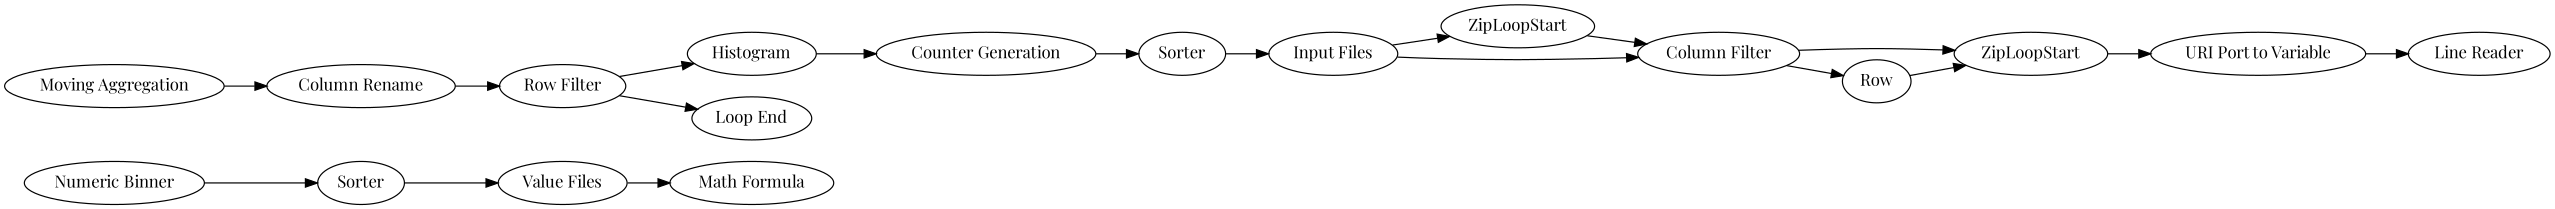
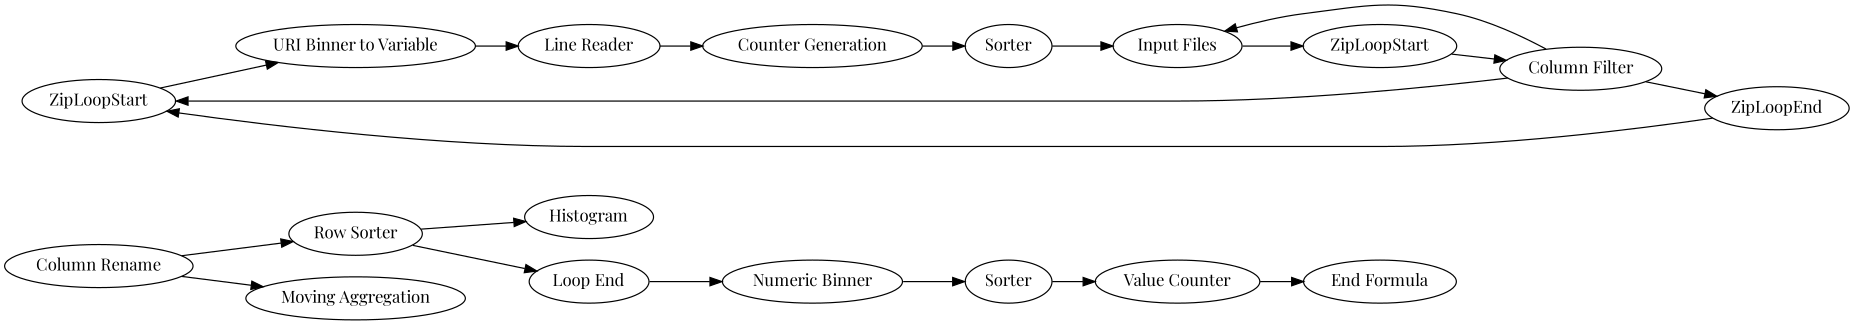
edge "Histogram" -> "Counter Generation": now "Line Reader" -> "Counter Generation"
node "URI Port to Variable": label "URI Port to Variable" -> "URI Binner to Variable"
edge "Input Files" -> "Column Filter": reversed
node "Row": label "Row" -> "ZipLoopEnd"
edge "Moving Aggregation" -> "Column Rename": reversed
node "Row Filter": label "Row Filter" -> "Row Sorter"
node "Value Files": label "Value Files" -> "Value Counter"
node "Math Formula": label "Math Formula" -> "End Formula"
edge "Loop End" -> "Numeric Binner": added
